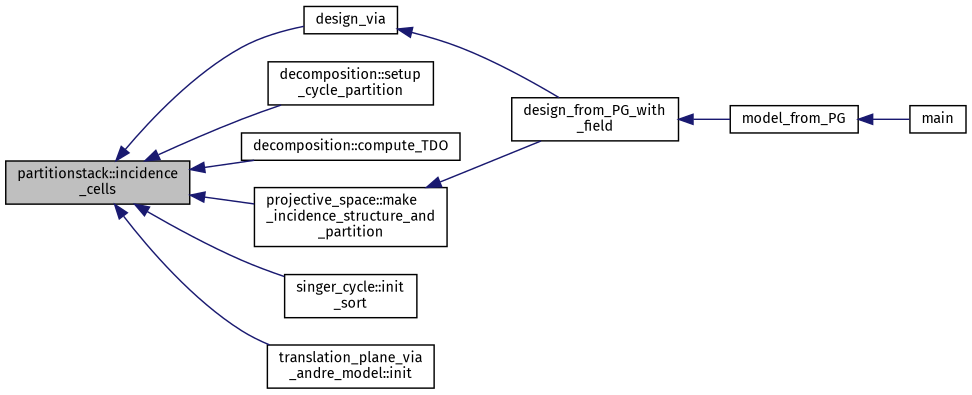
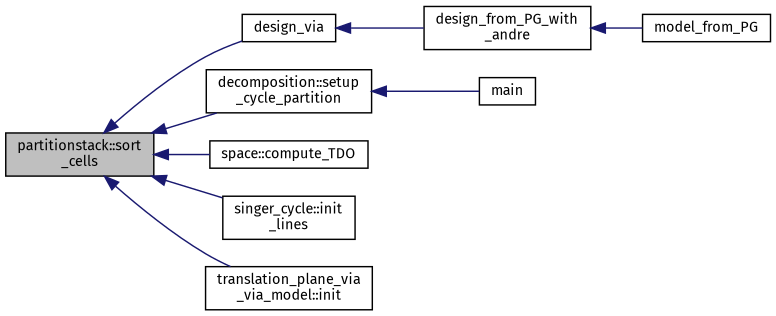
node "design_from_PG_with _field": label "design_from_PG_with _field" -> "design_from_PG_with _andre"
edge "main" -> "model_from_PG": now "main" -> "decomposition::setup _cycle_partition"
node "decomposition::compute_TDO": label "decomposition::compute_TDO" -> "space::compute_TDO"
node "partitionstack::incidence _cells": label "partitionstack::incidence _cells" -> "partitionstack::sort _cells"
node "projective_space::make _incidence_structure_and _partition": removed
node "singer_cycle::init _sort": label "singer_cycle::init _sort" -> "singer_cycle::init _lines"
node "translation_plane_via _andre_model::init": label "translation_plane_via _andre_model::init" -> "translation_plane_via _via_model::init"
